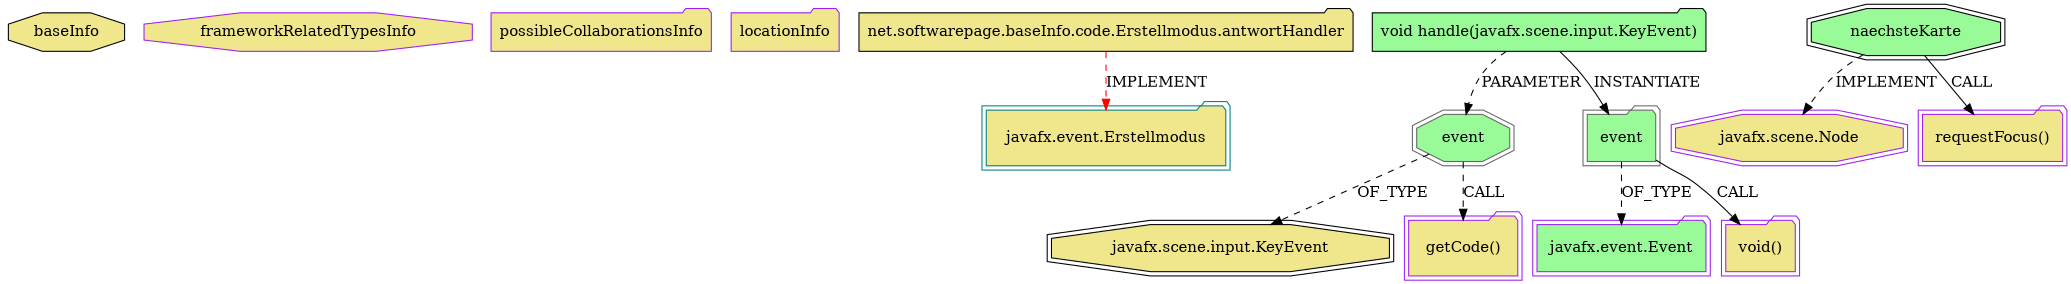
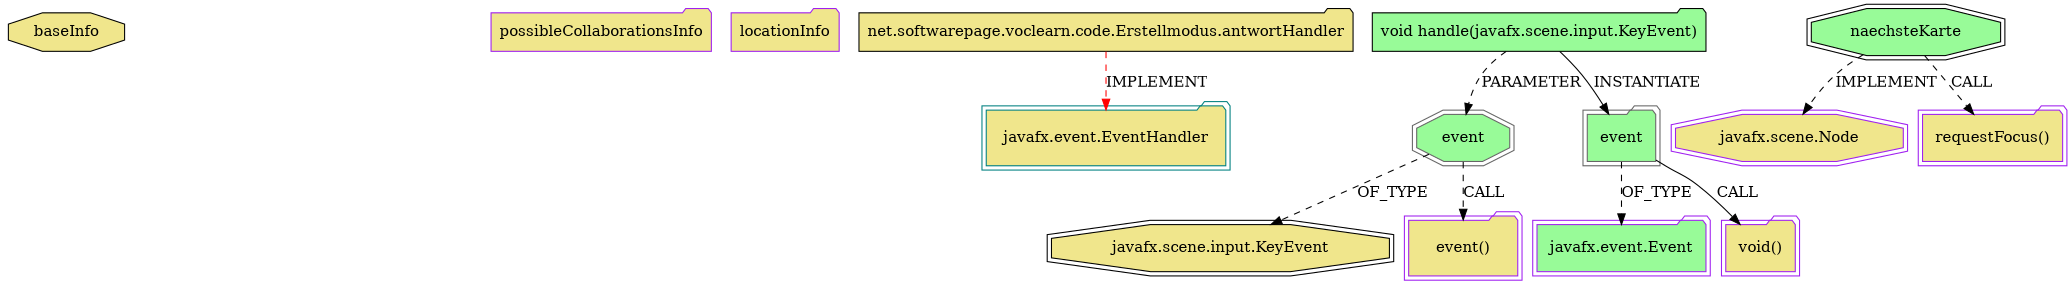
node "frameworkRelatedTypesInfo": removed
node "net.softwarepage.baseInfo.code.Erstellmodus.antwortHandler": label "net.softwarepage.baseInfo.code.Erstellmodus.antwortHandler" -> "net.softwarepage.voclearn.code.Erstellmodus.antwortHandler"
edge "naechsteKarte" -> "requestFocus()": style solid -> dashed
node "javafx.event.Erstellmodus": label "javafx.event.Erstellmodus" -> "javafx.event.EventHandler"
node "getCode()": label "getCode()" -> "event()"
